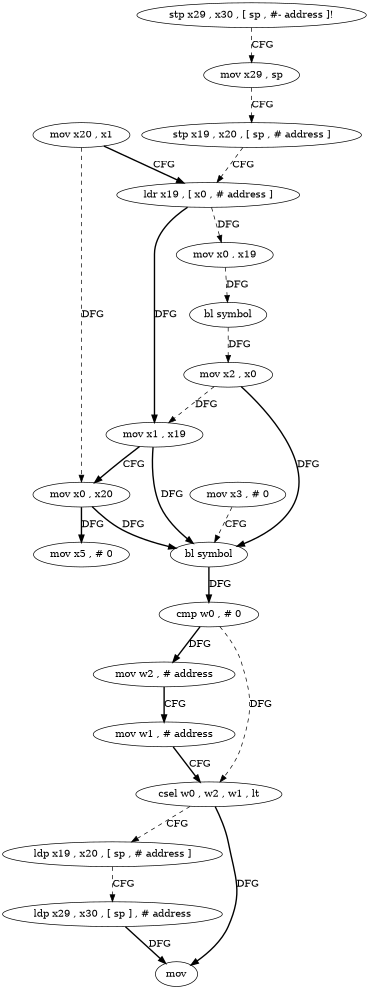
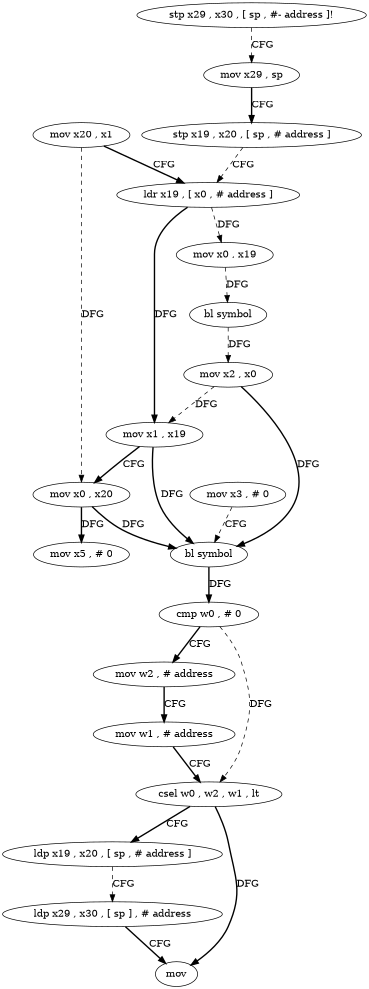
edge "mov x29 , sp" -> "stp x19 , x20 , [ sp , # address ]": style dashed -> bold
edge "cmp w0 , # 0" -> "mov w2 , # address": label "DFG" -> "CFG"
edge "csel w0 , w2 , w1 , lt" -> "ldp x19 , x20 , [ sp , # address ]": style dashed -> bold
edge "ldp x29 , x30 , [ sp ] , # address" -> "mov": label "DFG" -> "CFG"
